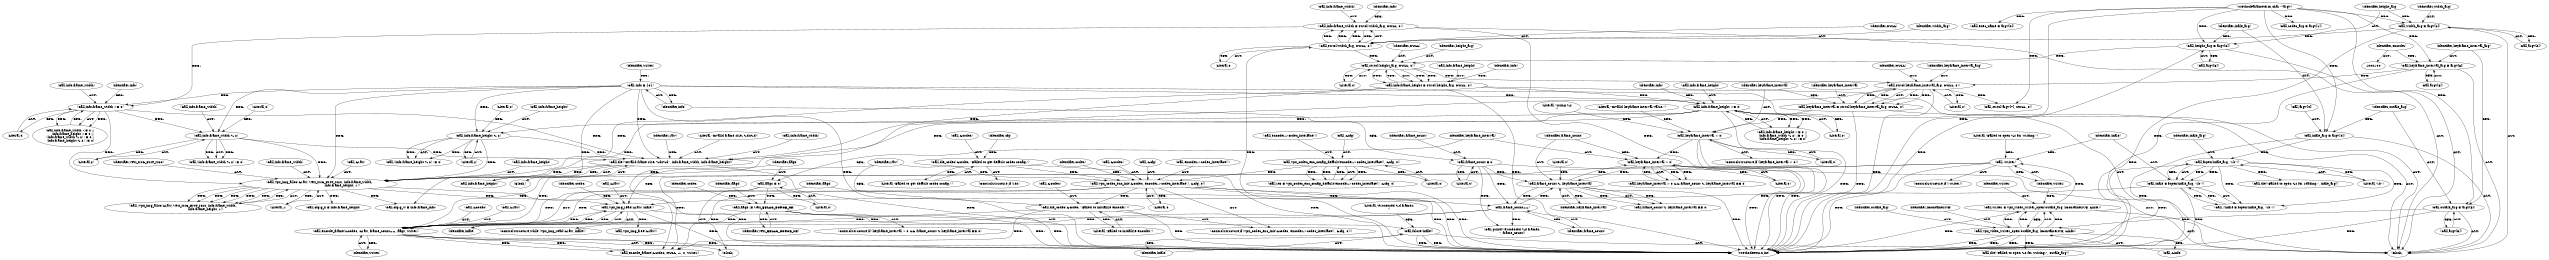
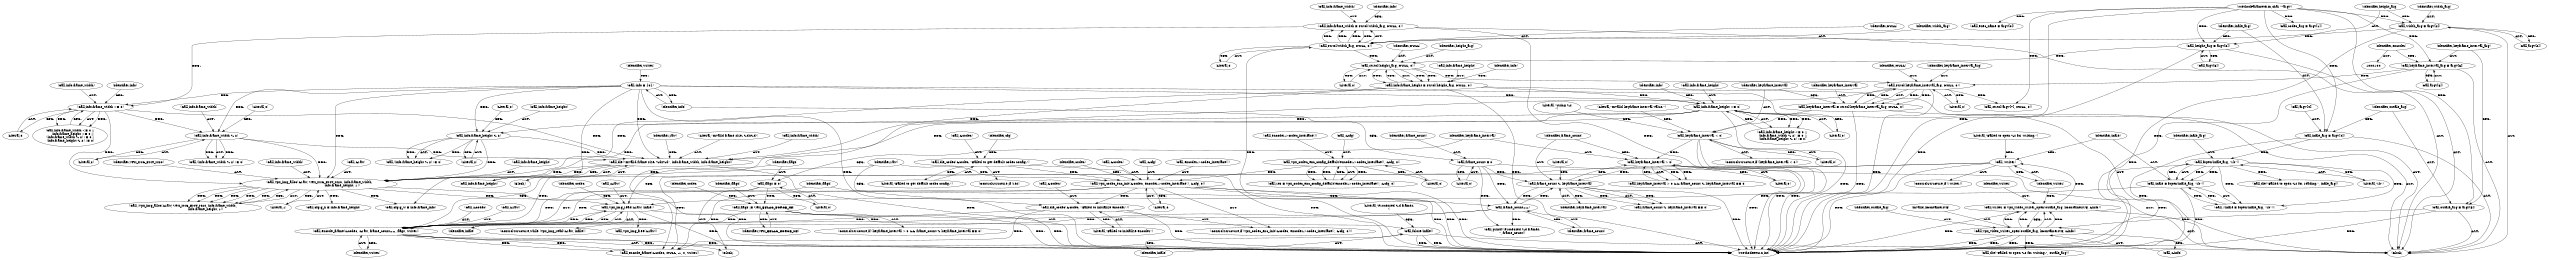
node "(Identifier,kContainerIVF)": label "(Identifier,kContainerIVF)" -> "(Invalid,kContainerIVF)"
node "(Call,argv[5])": removed
